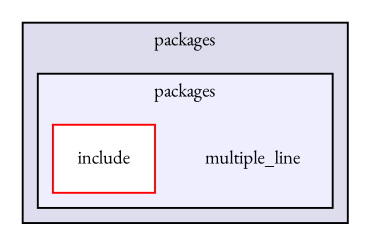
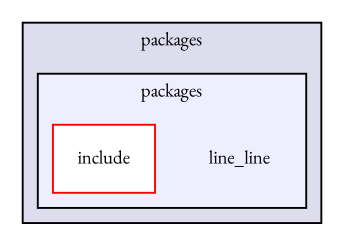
node "multiple_line": label "multiple_line" -> "line_line"
